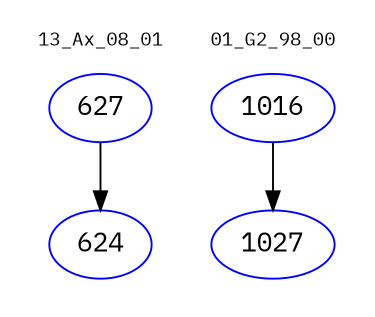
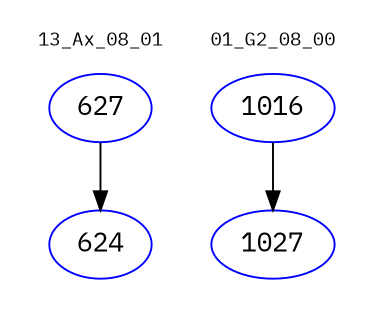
cluster "01_G2_98_00": label "01_G2_98_00" -> "01_G2_08_00"
